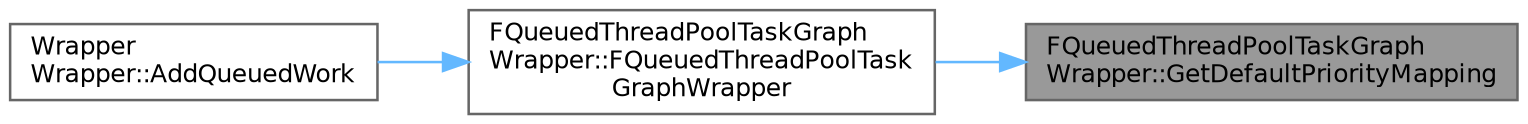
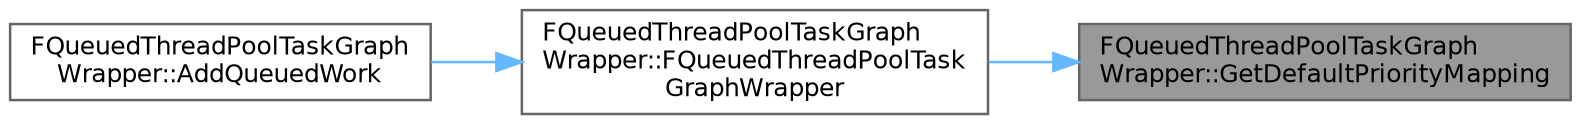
node "Wrapper Wrapper::AddQueuedWork": label "Wrapper Wrapper::AddQueuedWork" -> "FQueuedThreadPoolTaskGraph Wrapper::AddQueuedWork"
